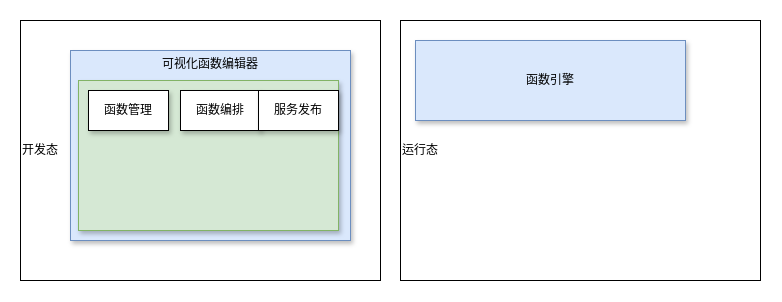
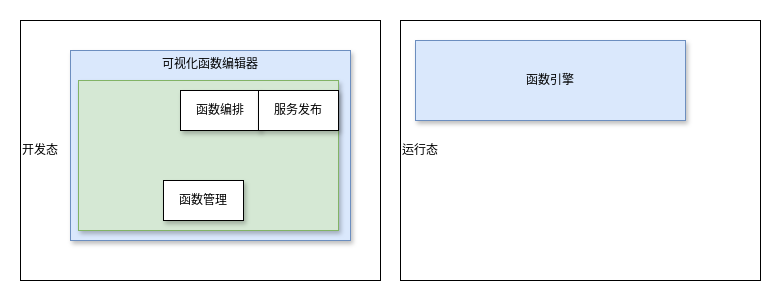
node "函数管理": moved (129, 111) -> (204, 201)
